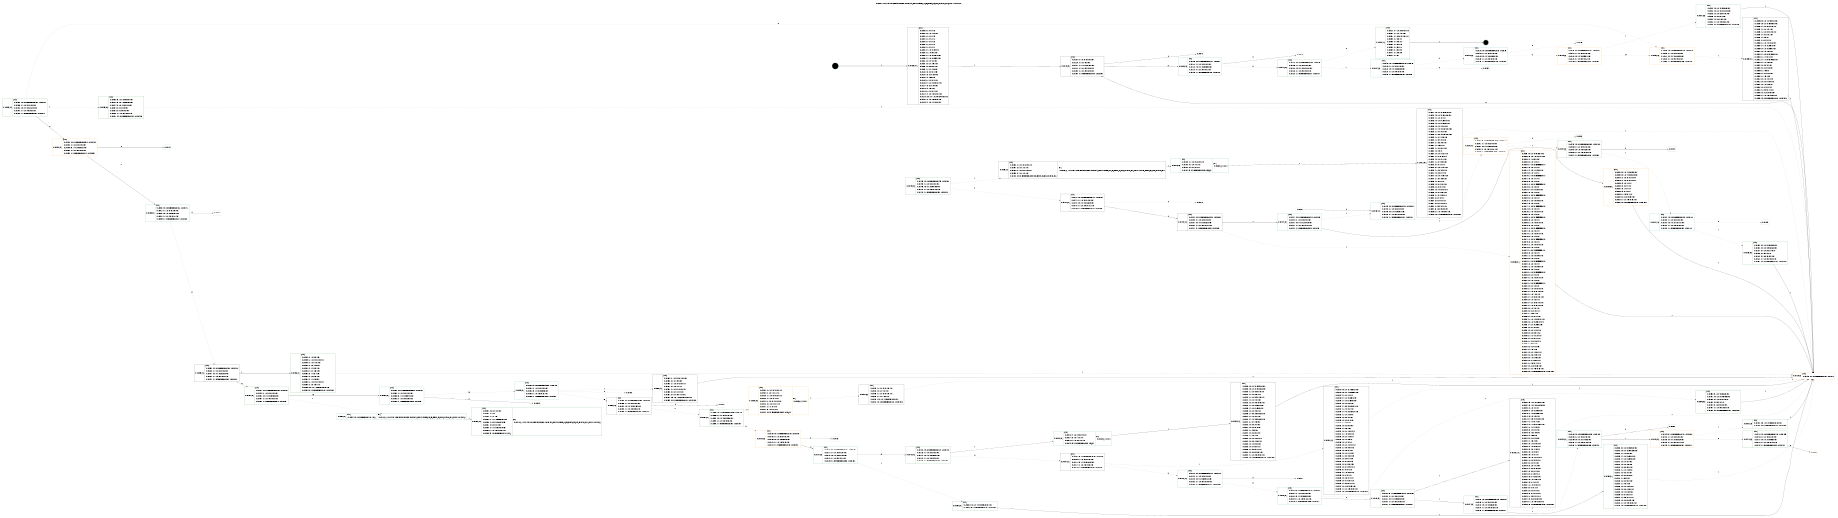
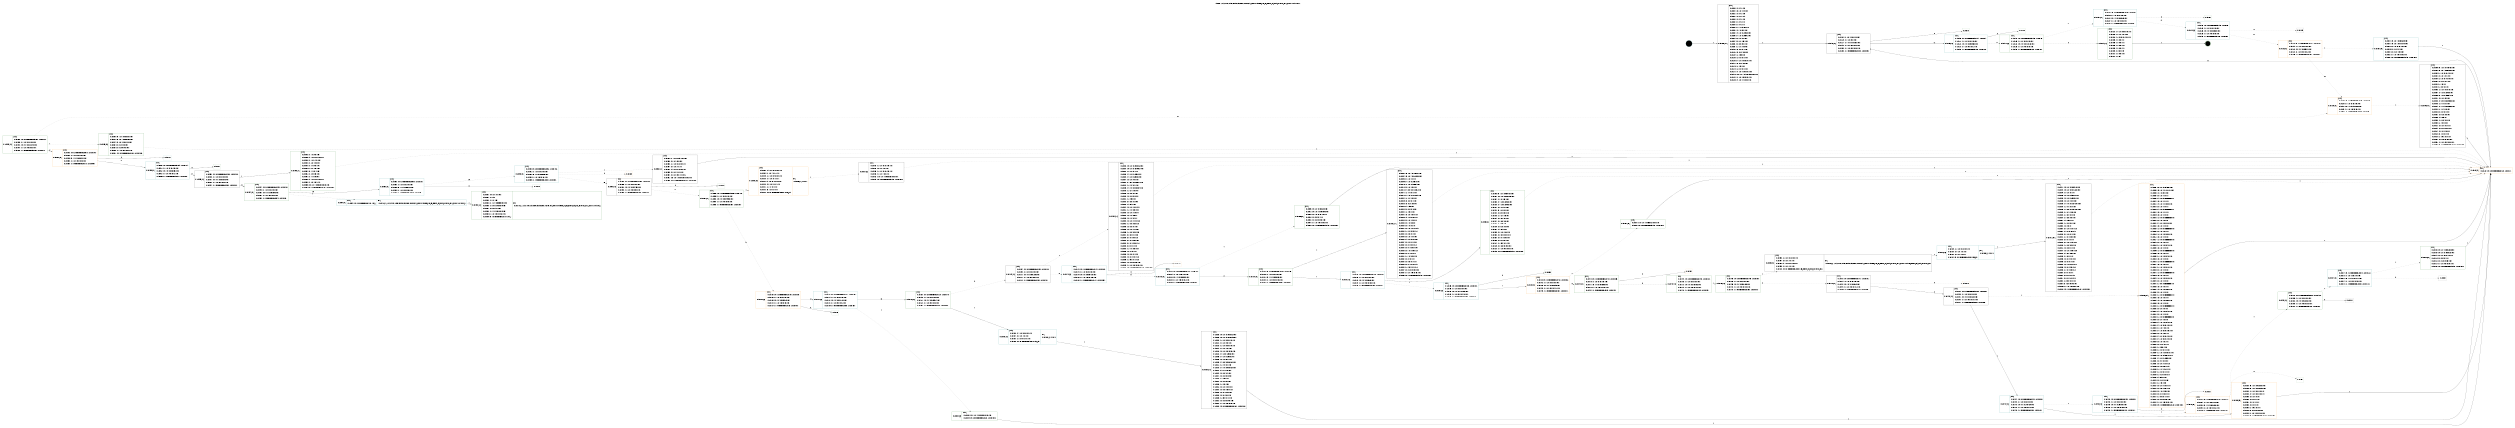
edge "0x402232" -> "0x4017c3 [28]": reversed
node "0x401737 [28]": added
